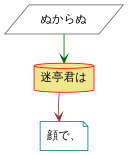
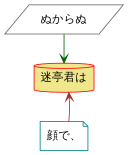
edge "迷亭君は" -> "顔で、": reversed
